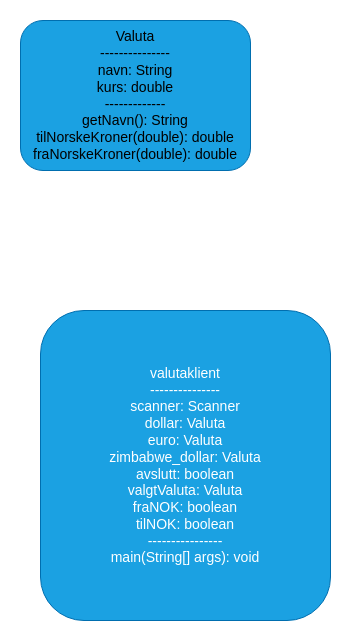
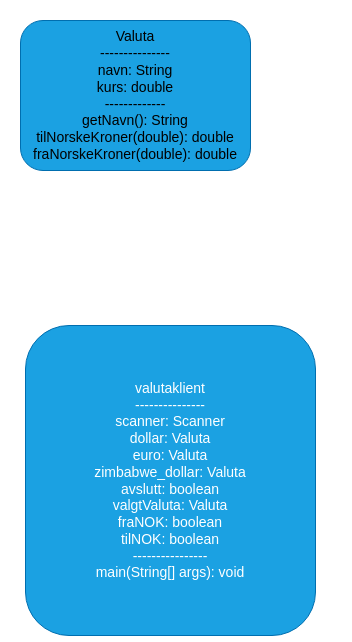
node "valutaklient --------------- scanner: Scanner dollar: Valuta euro: Valuta zimbabwe_dollar: Valuta avslutt: boolean valgtValuta: Valuta fraNOK: boolean tilNOK: boolean ---------------- main(String[] args): void": moved (186, 466) -> (171, 481)
